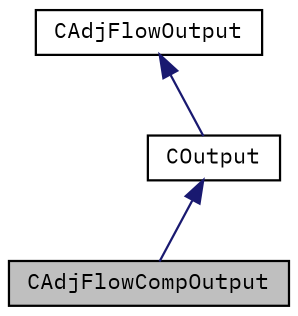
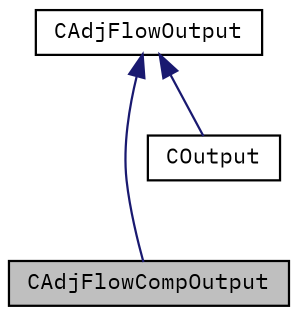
edge "CAdjFlowCompOutput" -> "COutput": now "CAdjFlowCompOutput" -> "CAdjFlowOutput"
